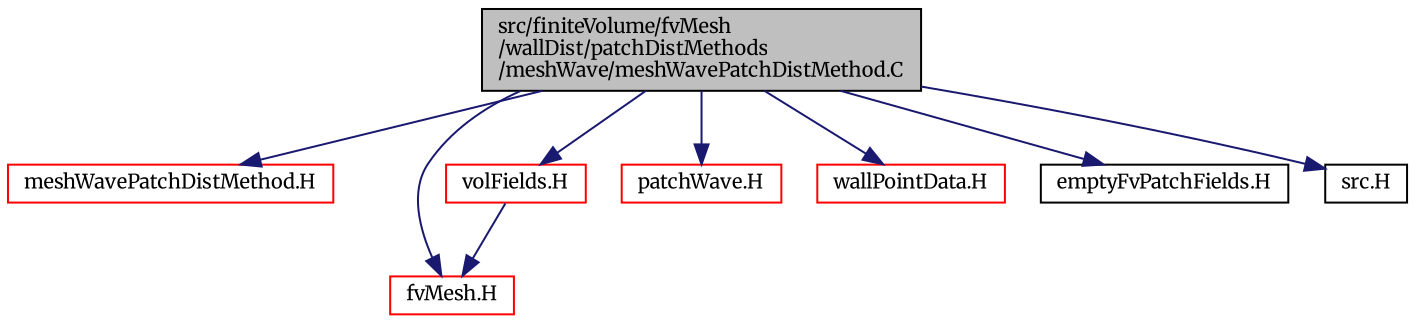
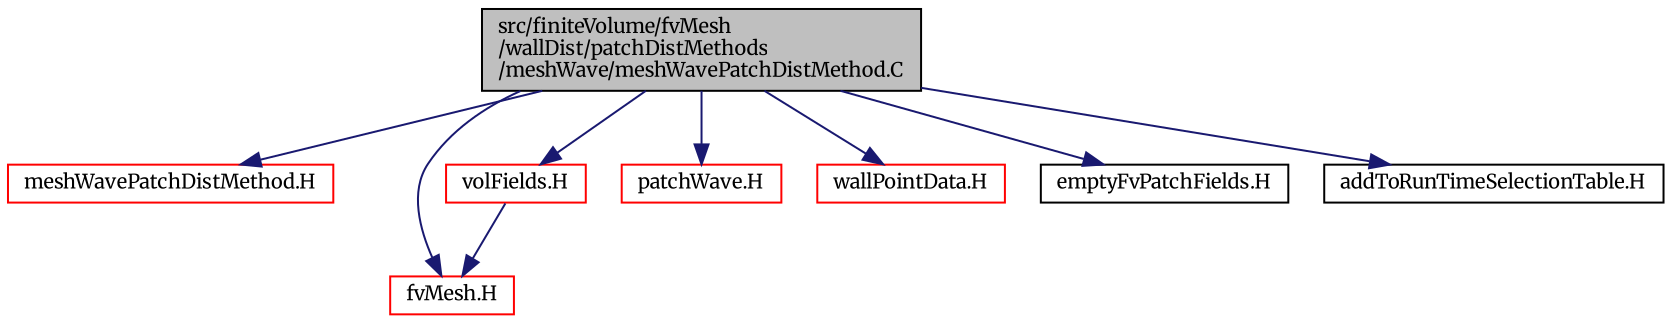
node "src.H": label "src.H" -> "addToRunTimeSelectionTable.H"
